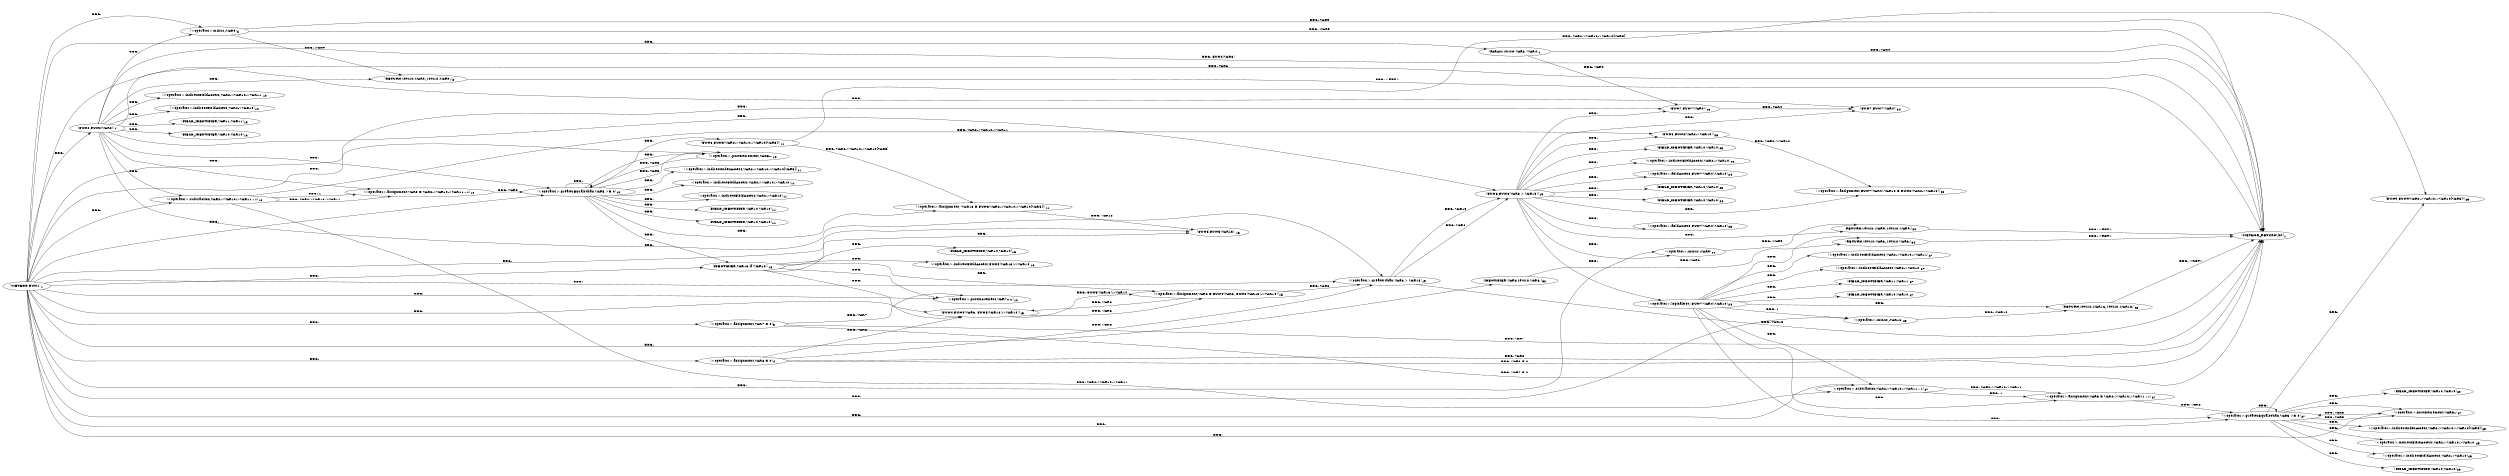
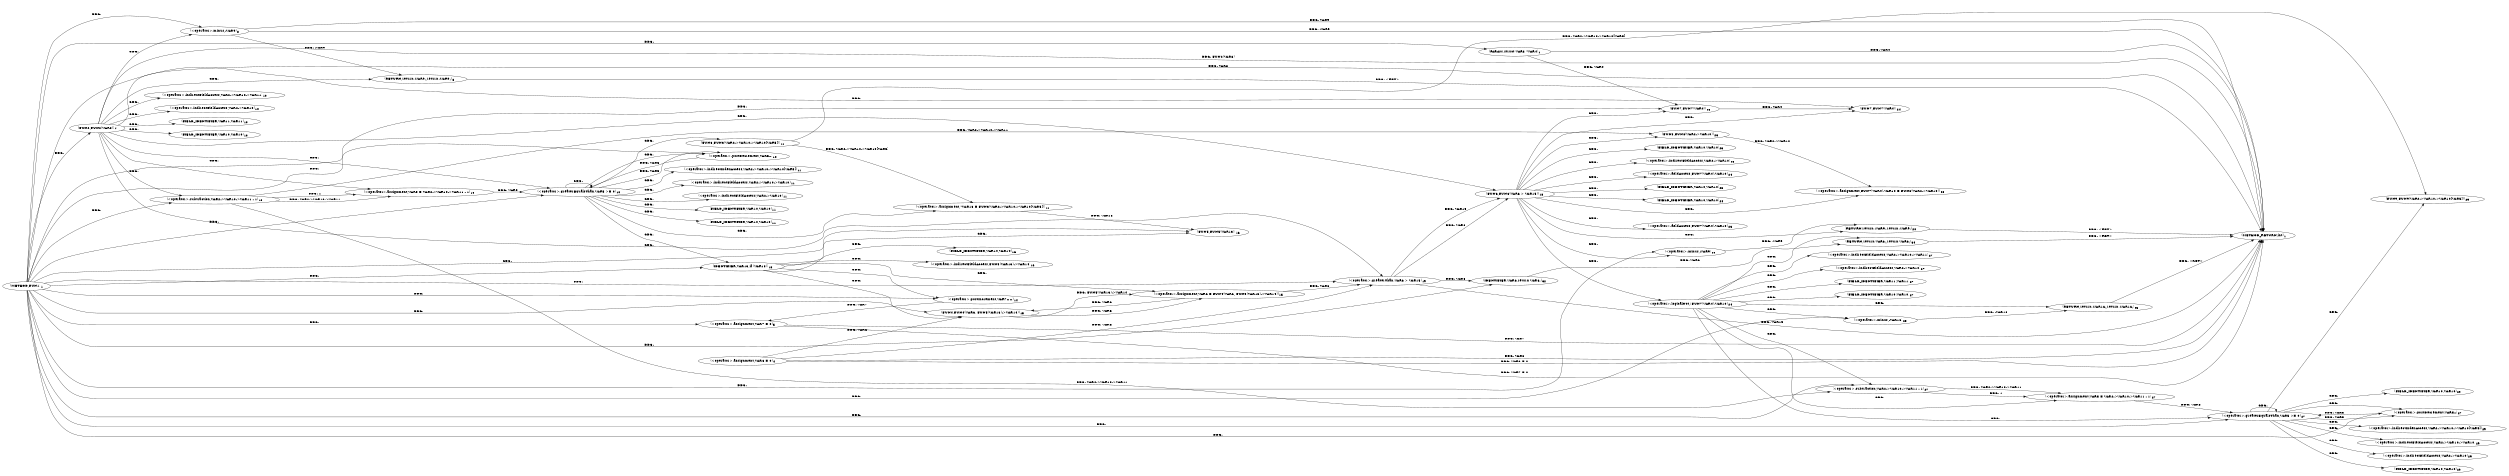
edge "(METHOD,FUN1)" -> "(PARAM,struct VAR3 *VAR4)": label "CDG: " -> "DDG: "
node "(FUN6,FUN6(VAR6 > VAR15))": text "19" -> "18"
edge "(METHOD,FUN1)" -> "(FUN5,FUN5(VAR13))": label "DDG: " -> "CDG: "
edge "(<operator>.greaterThan,VAR6 > VAR15)" -> "(IDENTIFIER,VAR6,return VAR6;)": added, label "DDG: VAR6"
edge "(<operator>.logicalNot,!FUN7(VAR4).VAR10)" -> "(<operator>.minus,-VAR16)": label "DDG: 1" -> "CDG: "
edge "(<operator>.assignment,VAR7 = 0)" -> "(<operator>.postIncrement,VAR7++)": reversed
edge "(METHOD,FUN1)" -> "(<operator>.assignment,VAR6 = 0)": removed, label "DDG:"
